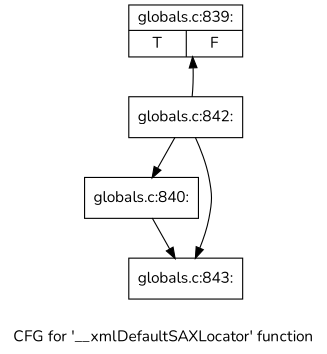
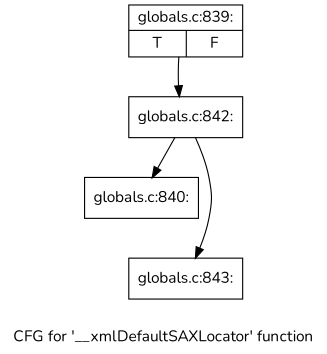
edge "globals.c:842:" -> "globals.c:839:": reversed
edge "globals.c:840:" -> "globals.c:843:": removed
